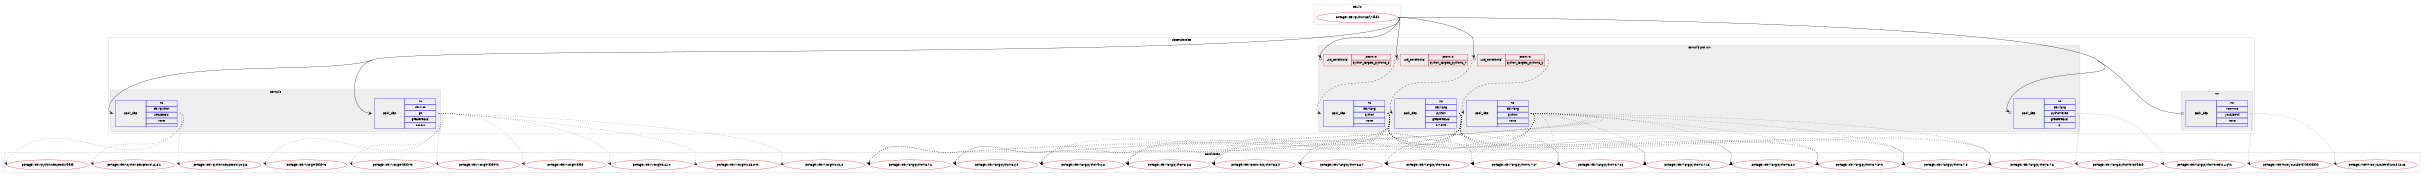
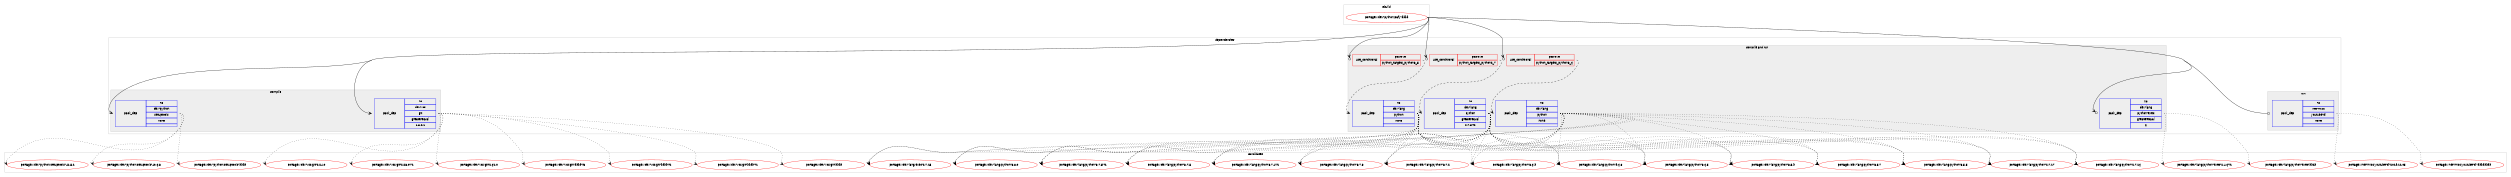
node "portage://dev-lang/python-3.7.4-r1": added
node "portage://dev-positive/python-3.5.9": label "portage://dev-positive/python-3.5.9" -> "portage://dev-lang/python-3.5.9"
node "portage://dev-lang/python-2.7.15": label "portage://dev-lang/python-2.7.15" -> "portage://dev-lang/exec-2.7.15"
